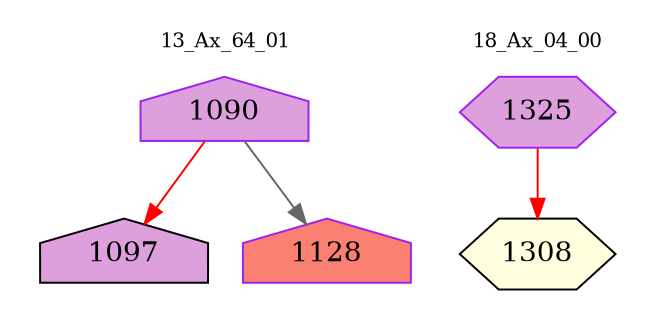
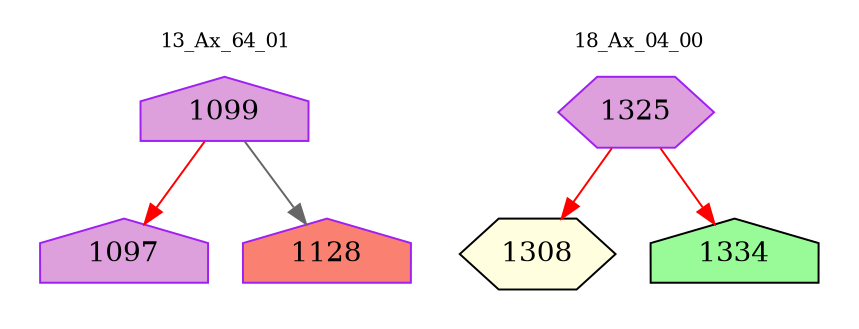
node "1090": label "1090" -> "1099"
node "1097": color black -> purple
node "1334": added
